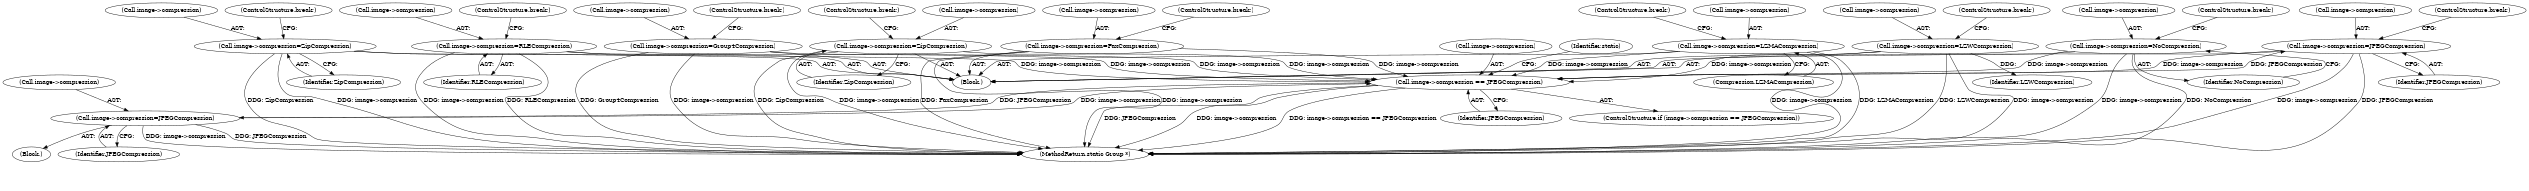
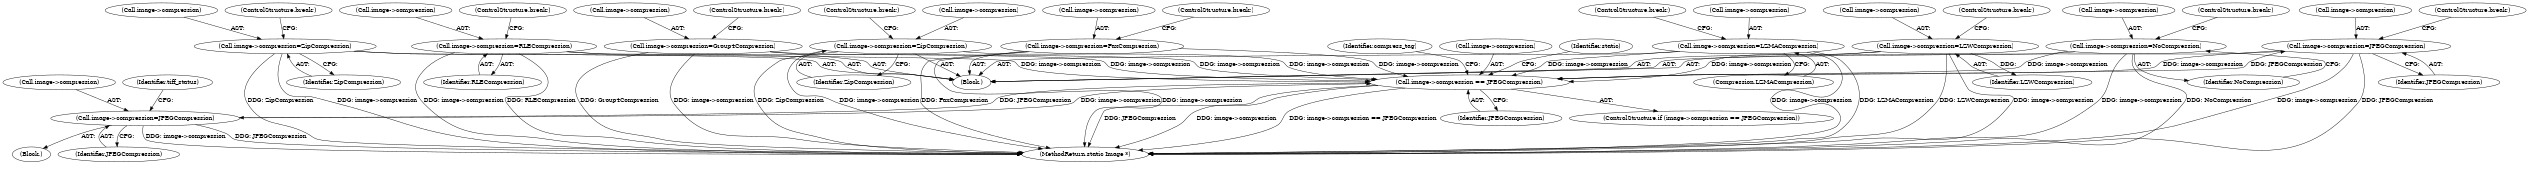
node "(Identifier,compress_tag)": added
edge "(Identifier,LZWCompression)" -> "(Call,image->compression=LZWCompression)": added, label "AST:"
node "(Identifier,tiff_status)": added
node "(MethodReturn,static Group *)": label "(MethodReturn,static Group *)" -> "(MethodReturn,static Image *)"
